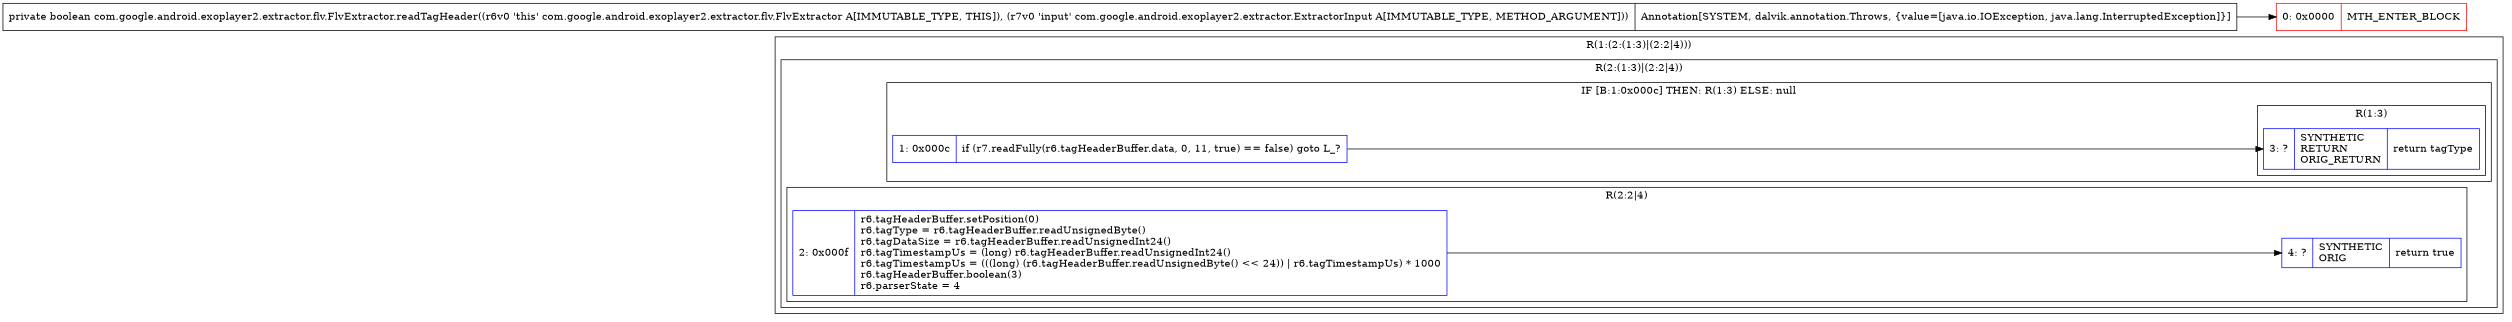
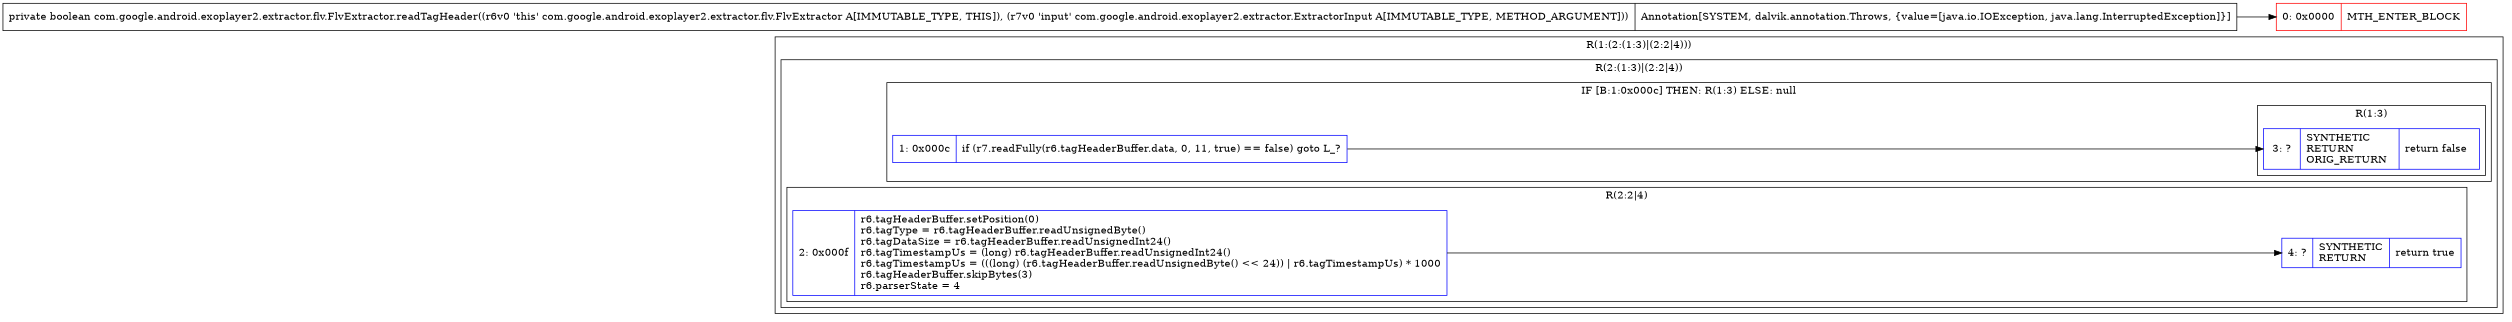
node "3: ?": text "return tagType" -> "return false"
node "4: ?": text "ORIG" -> "RETURN"
node "2: 0x000f": text "r6.tagHeaderBuffer.boolean(3)" -> "r6.tagHeaderBuffer.skipBytes(3)"
